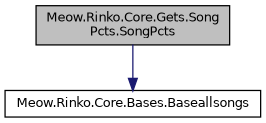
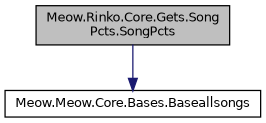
node "Meow.Rinko.Core.Bases.Baseallsongs": label "Meow.Rinko.Core.Bases.Baseallsongs" -> "Meow.Meow.Core.Bases.Baseallsongs"
